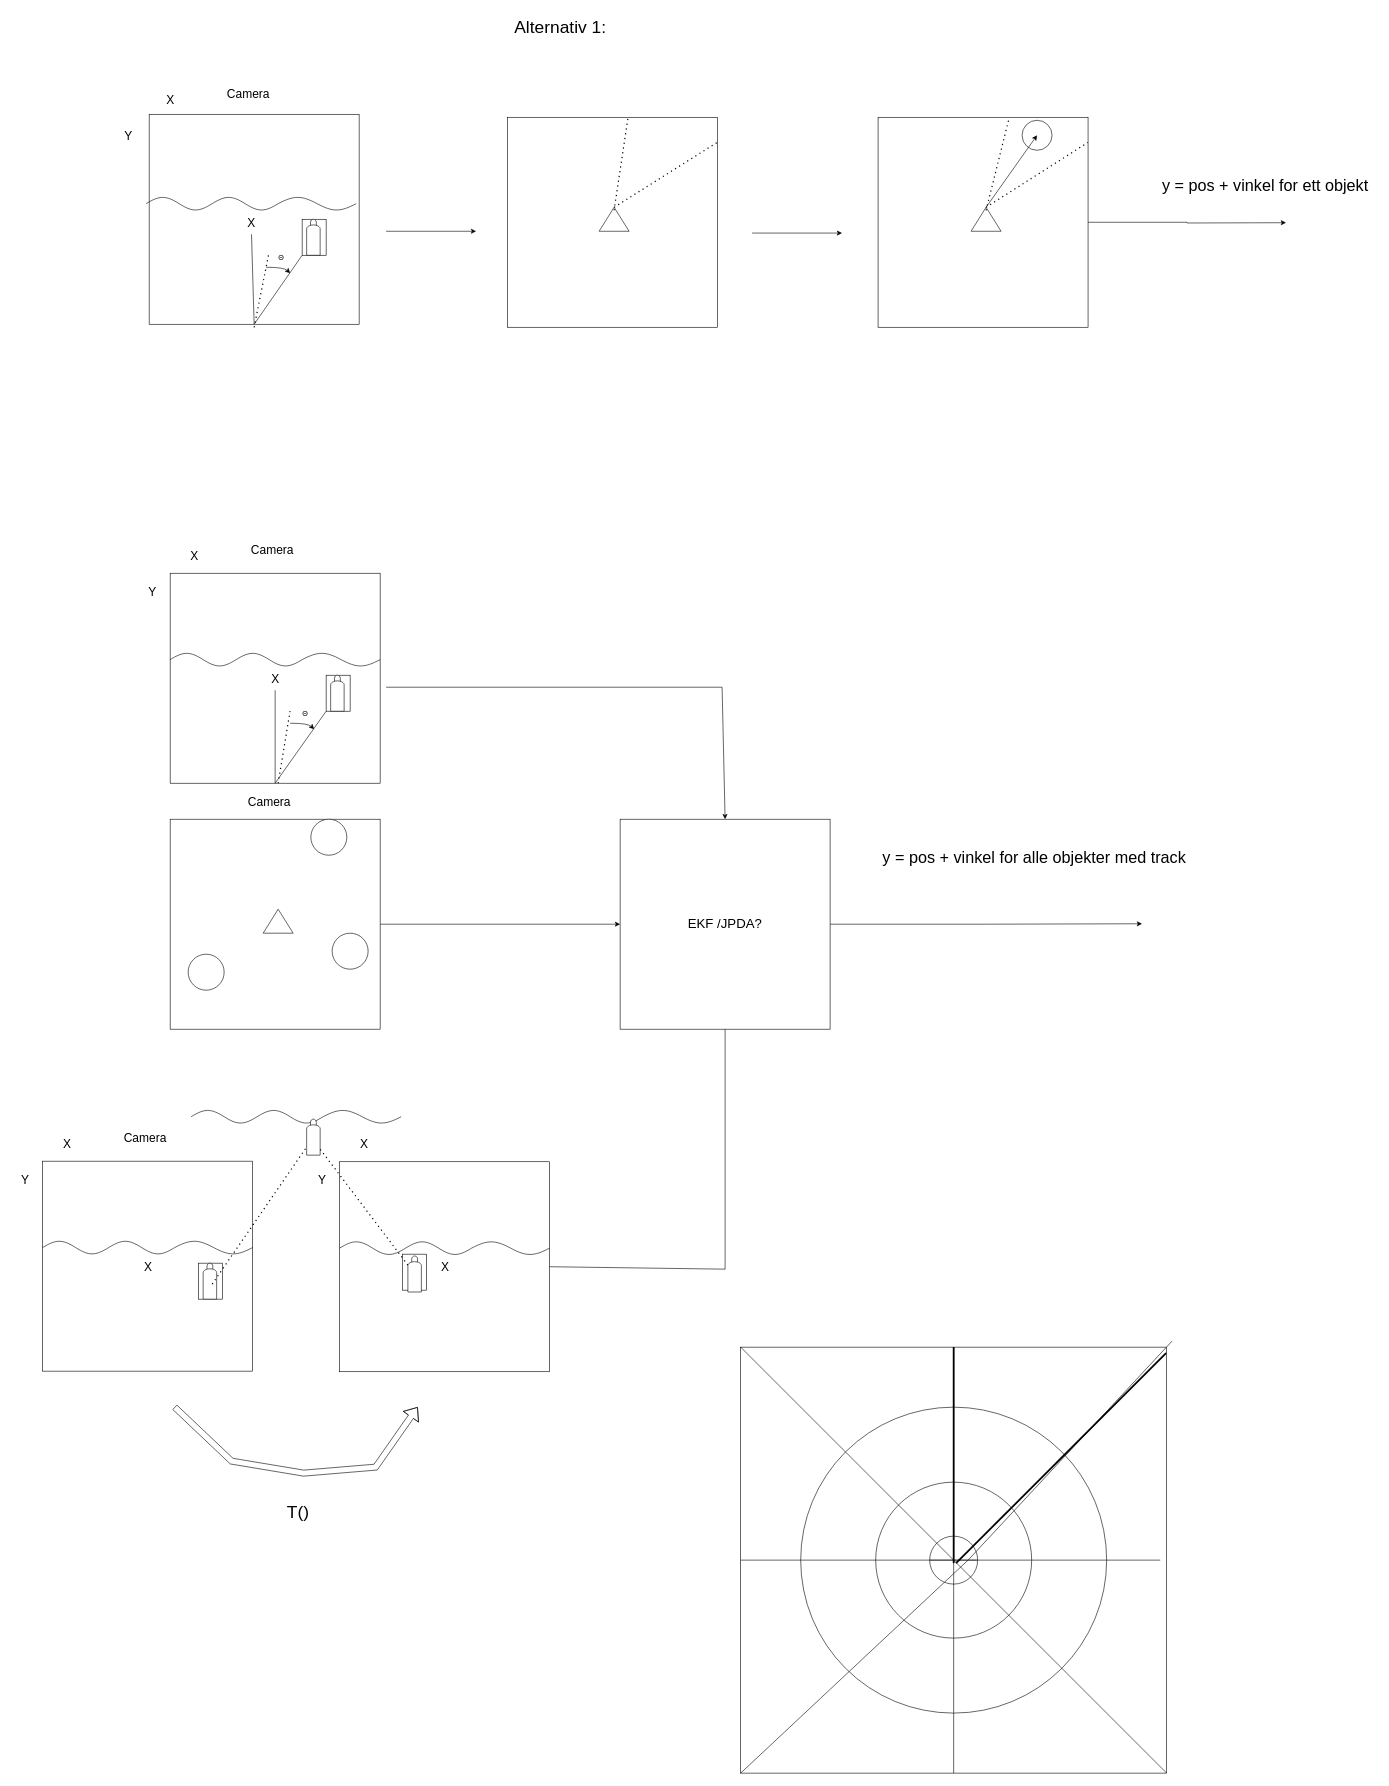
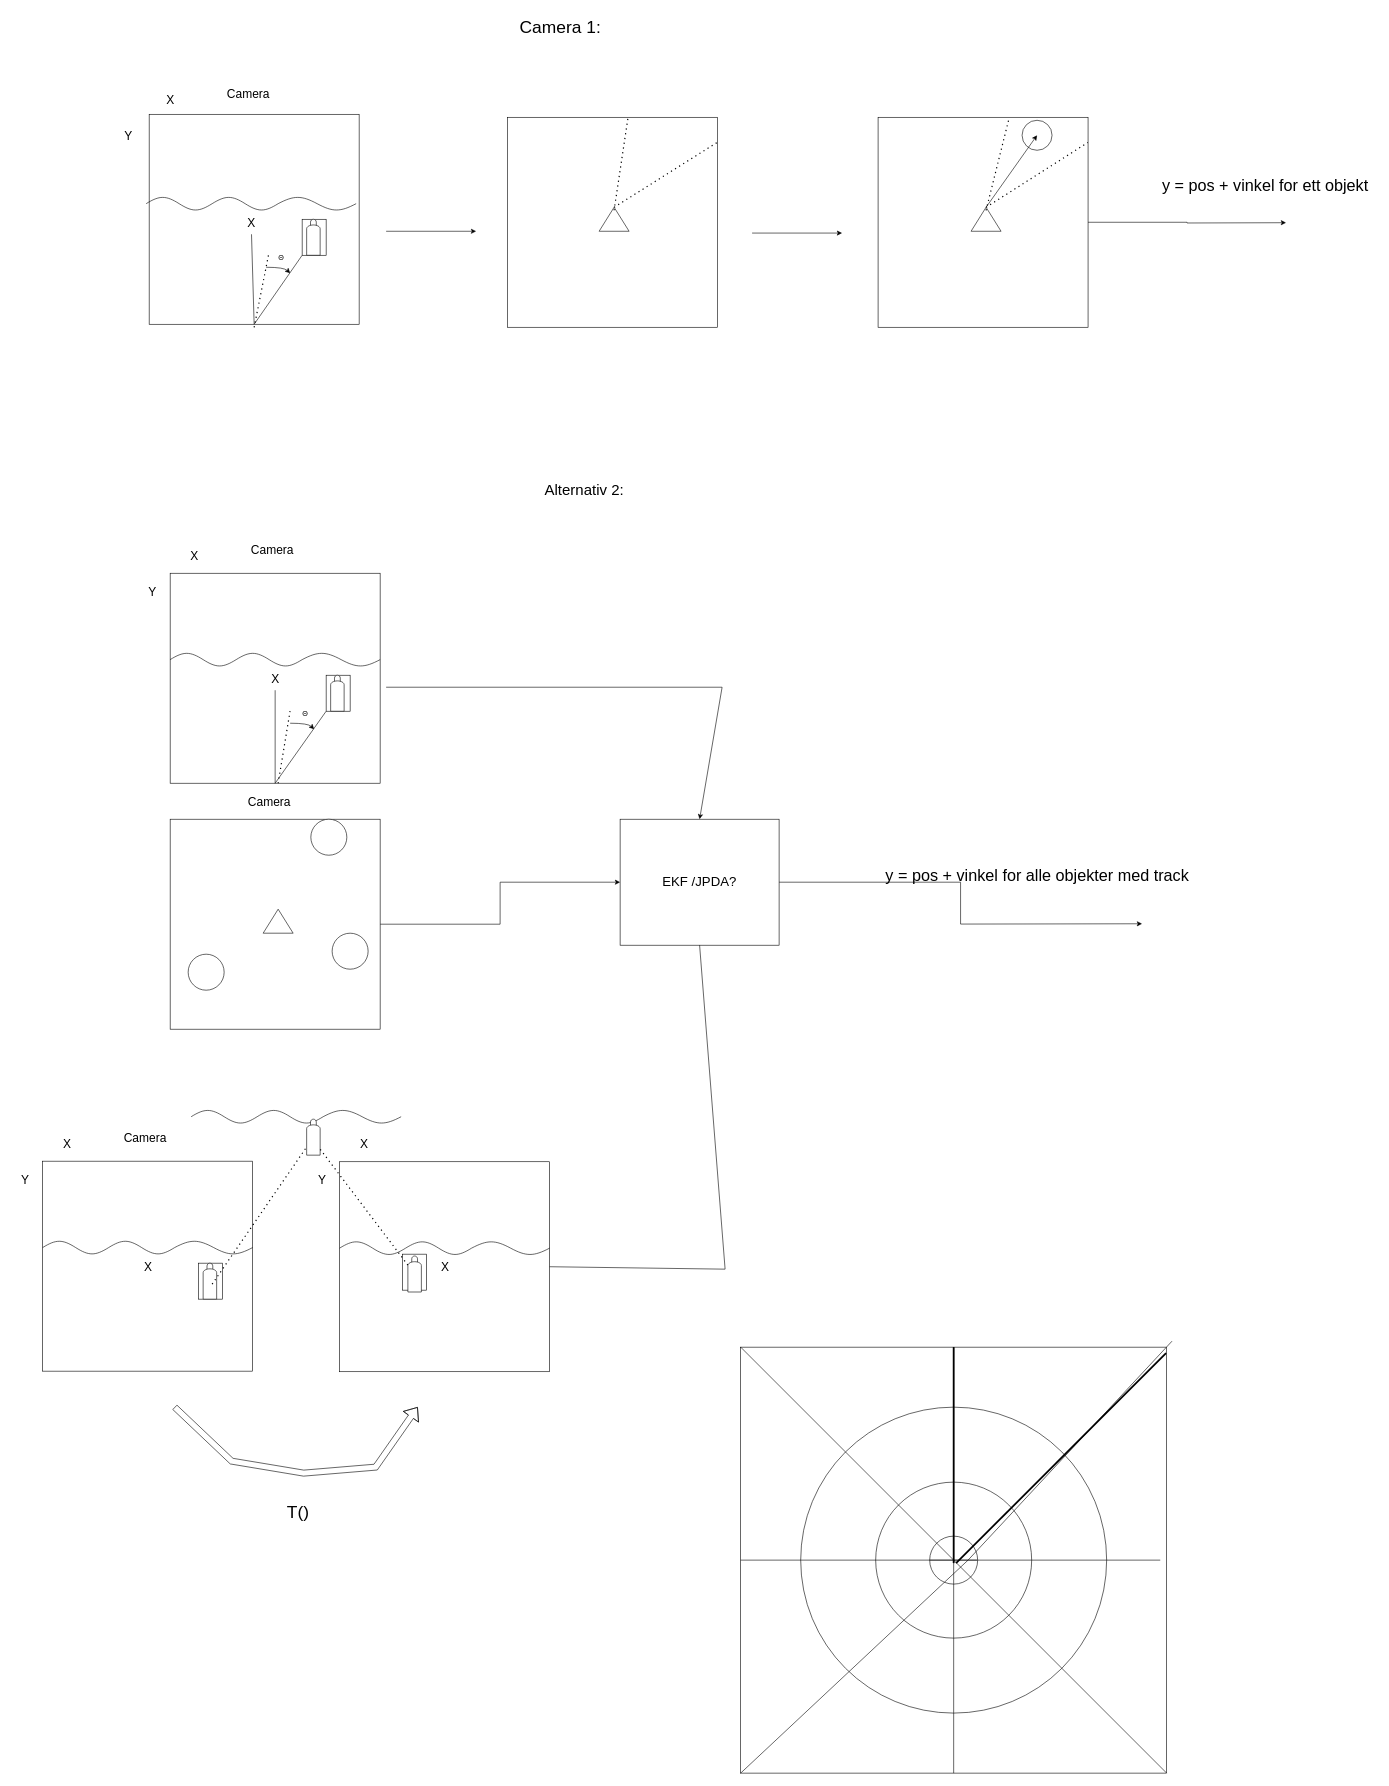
node "Alternativ 1:": label "Alternativ 1:" -> "Camera 1:"
node "Alternativ 2:": added
node "y = pos + vinkel for alle objekter med track": moved (1034, 858) -> (1037, 876)
node "EKF /JPDA?": size 210x210 -> 159x126
